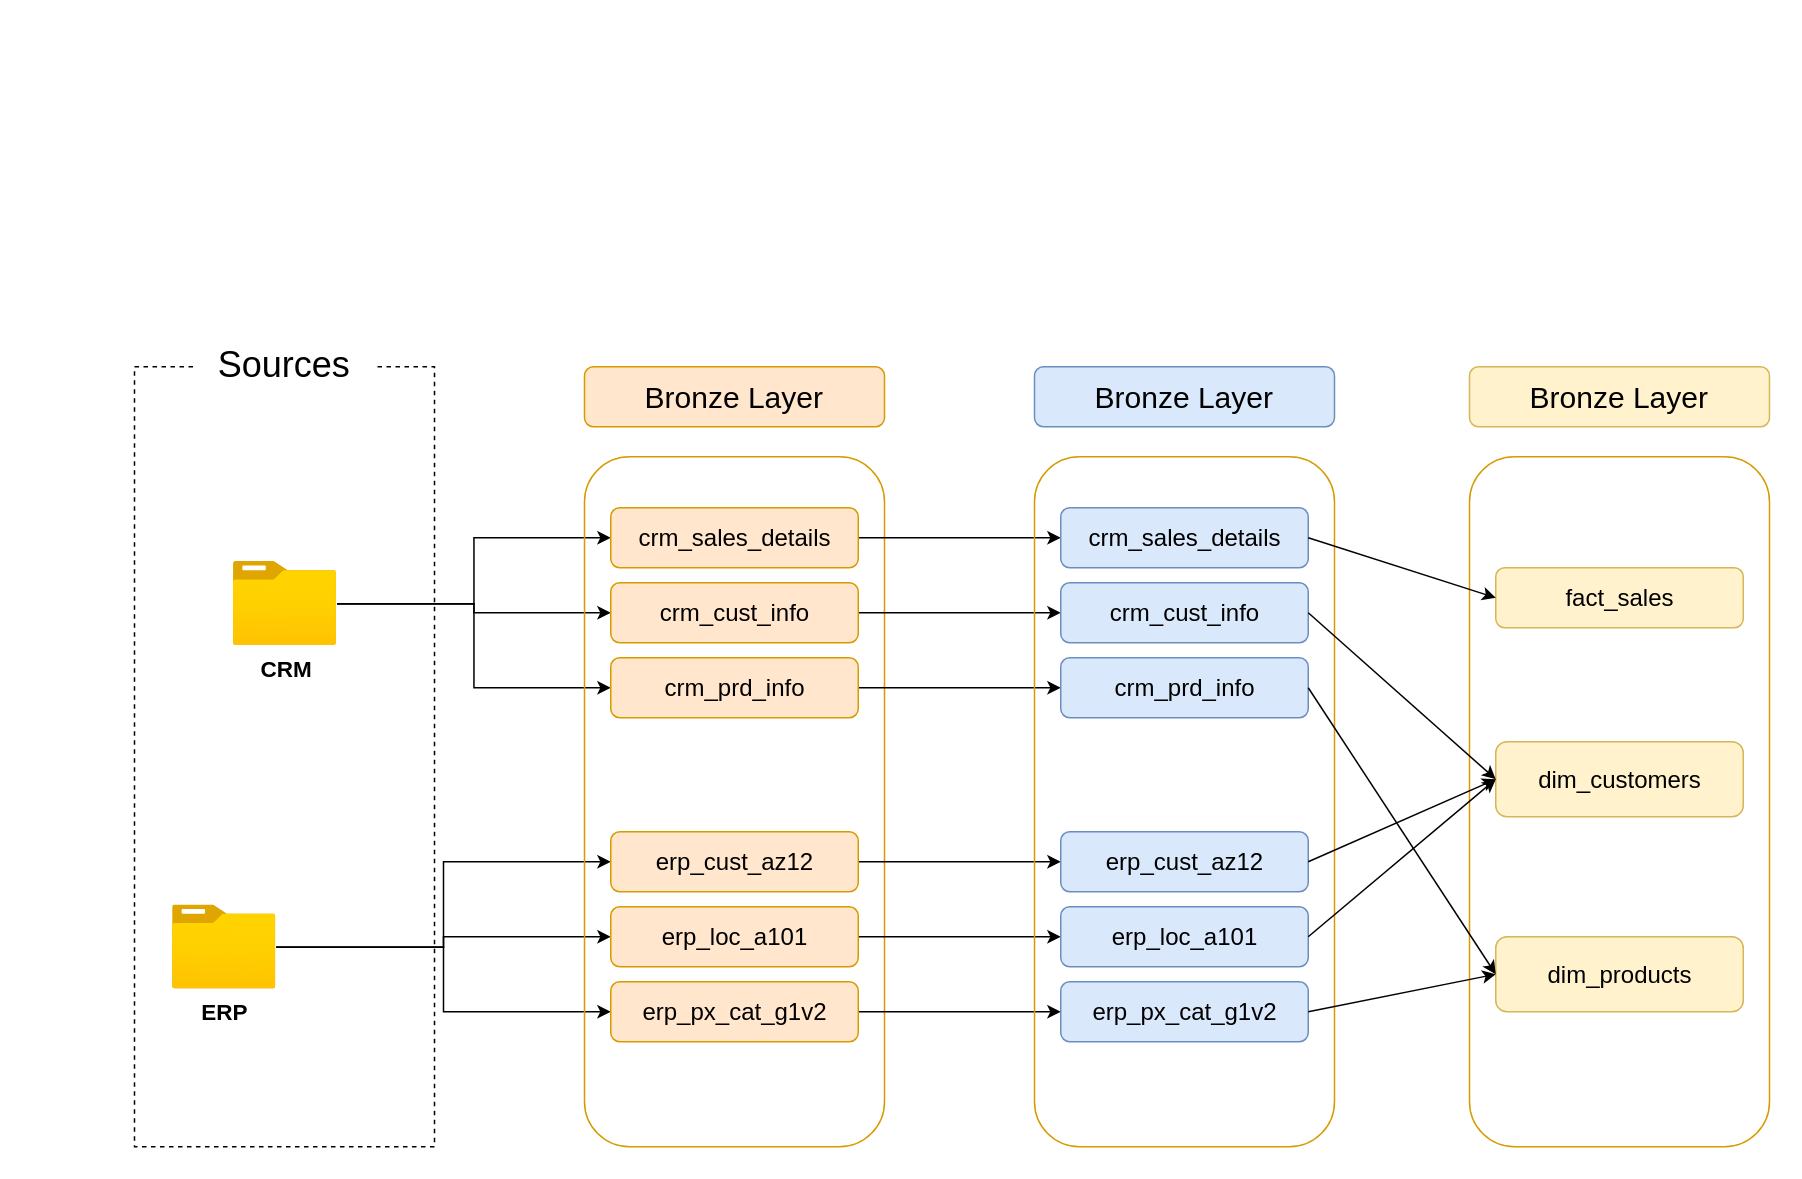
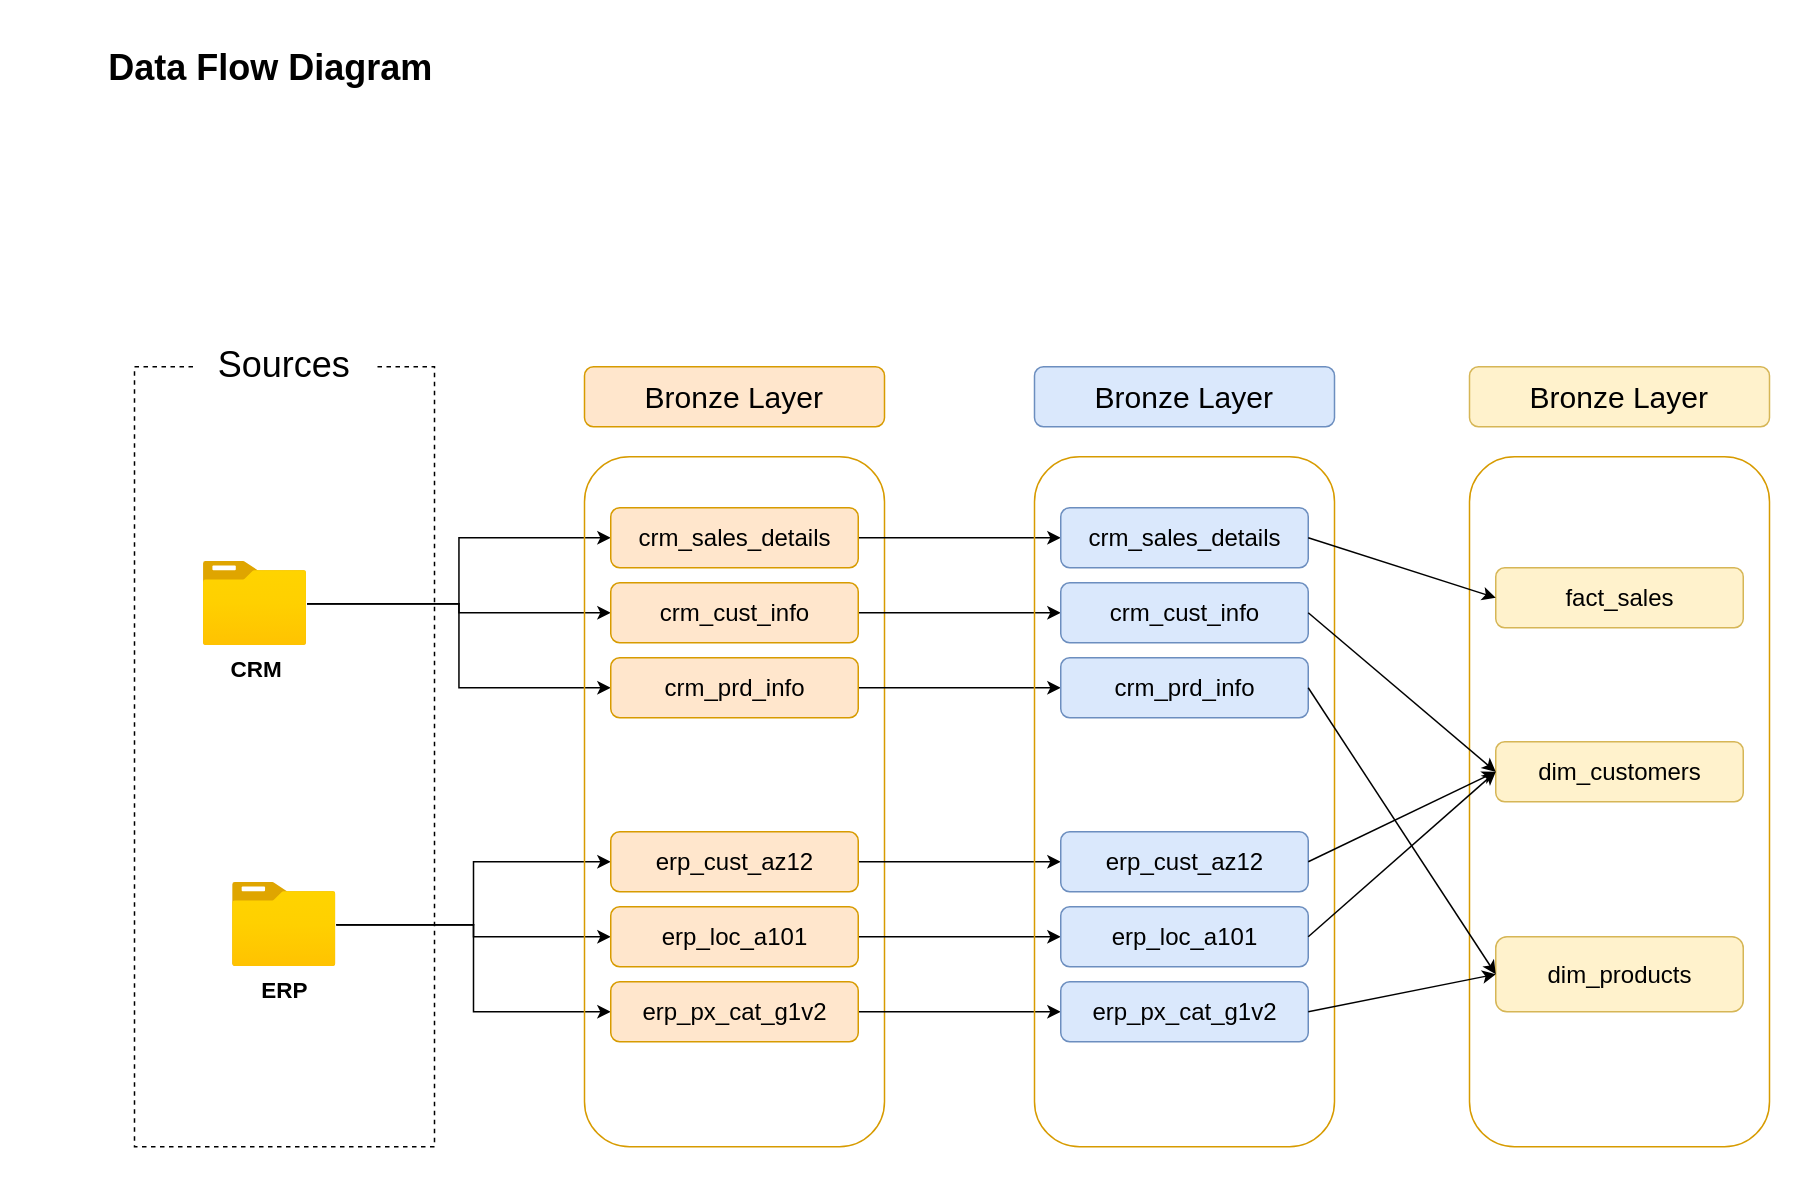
node "Data Flow Diagram": added
node "CRM": moved (285, 604) -> (255, 604)
node "dim_customers": size 248x75 -> 248x60
node "ERP": moved (224, 947) -> (284, 925)
